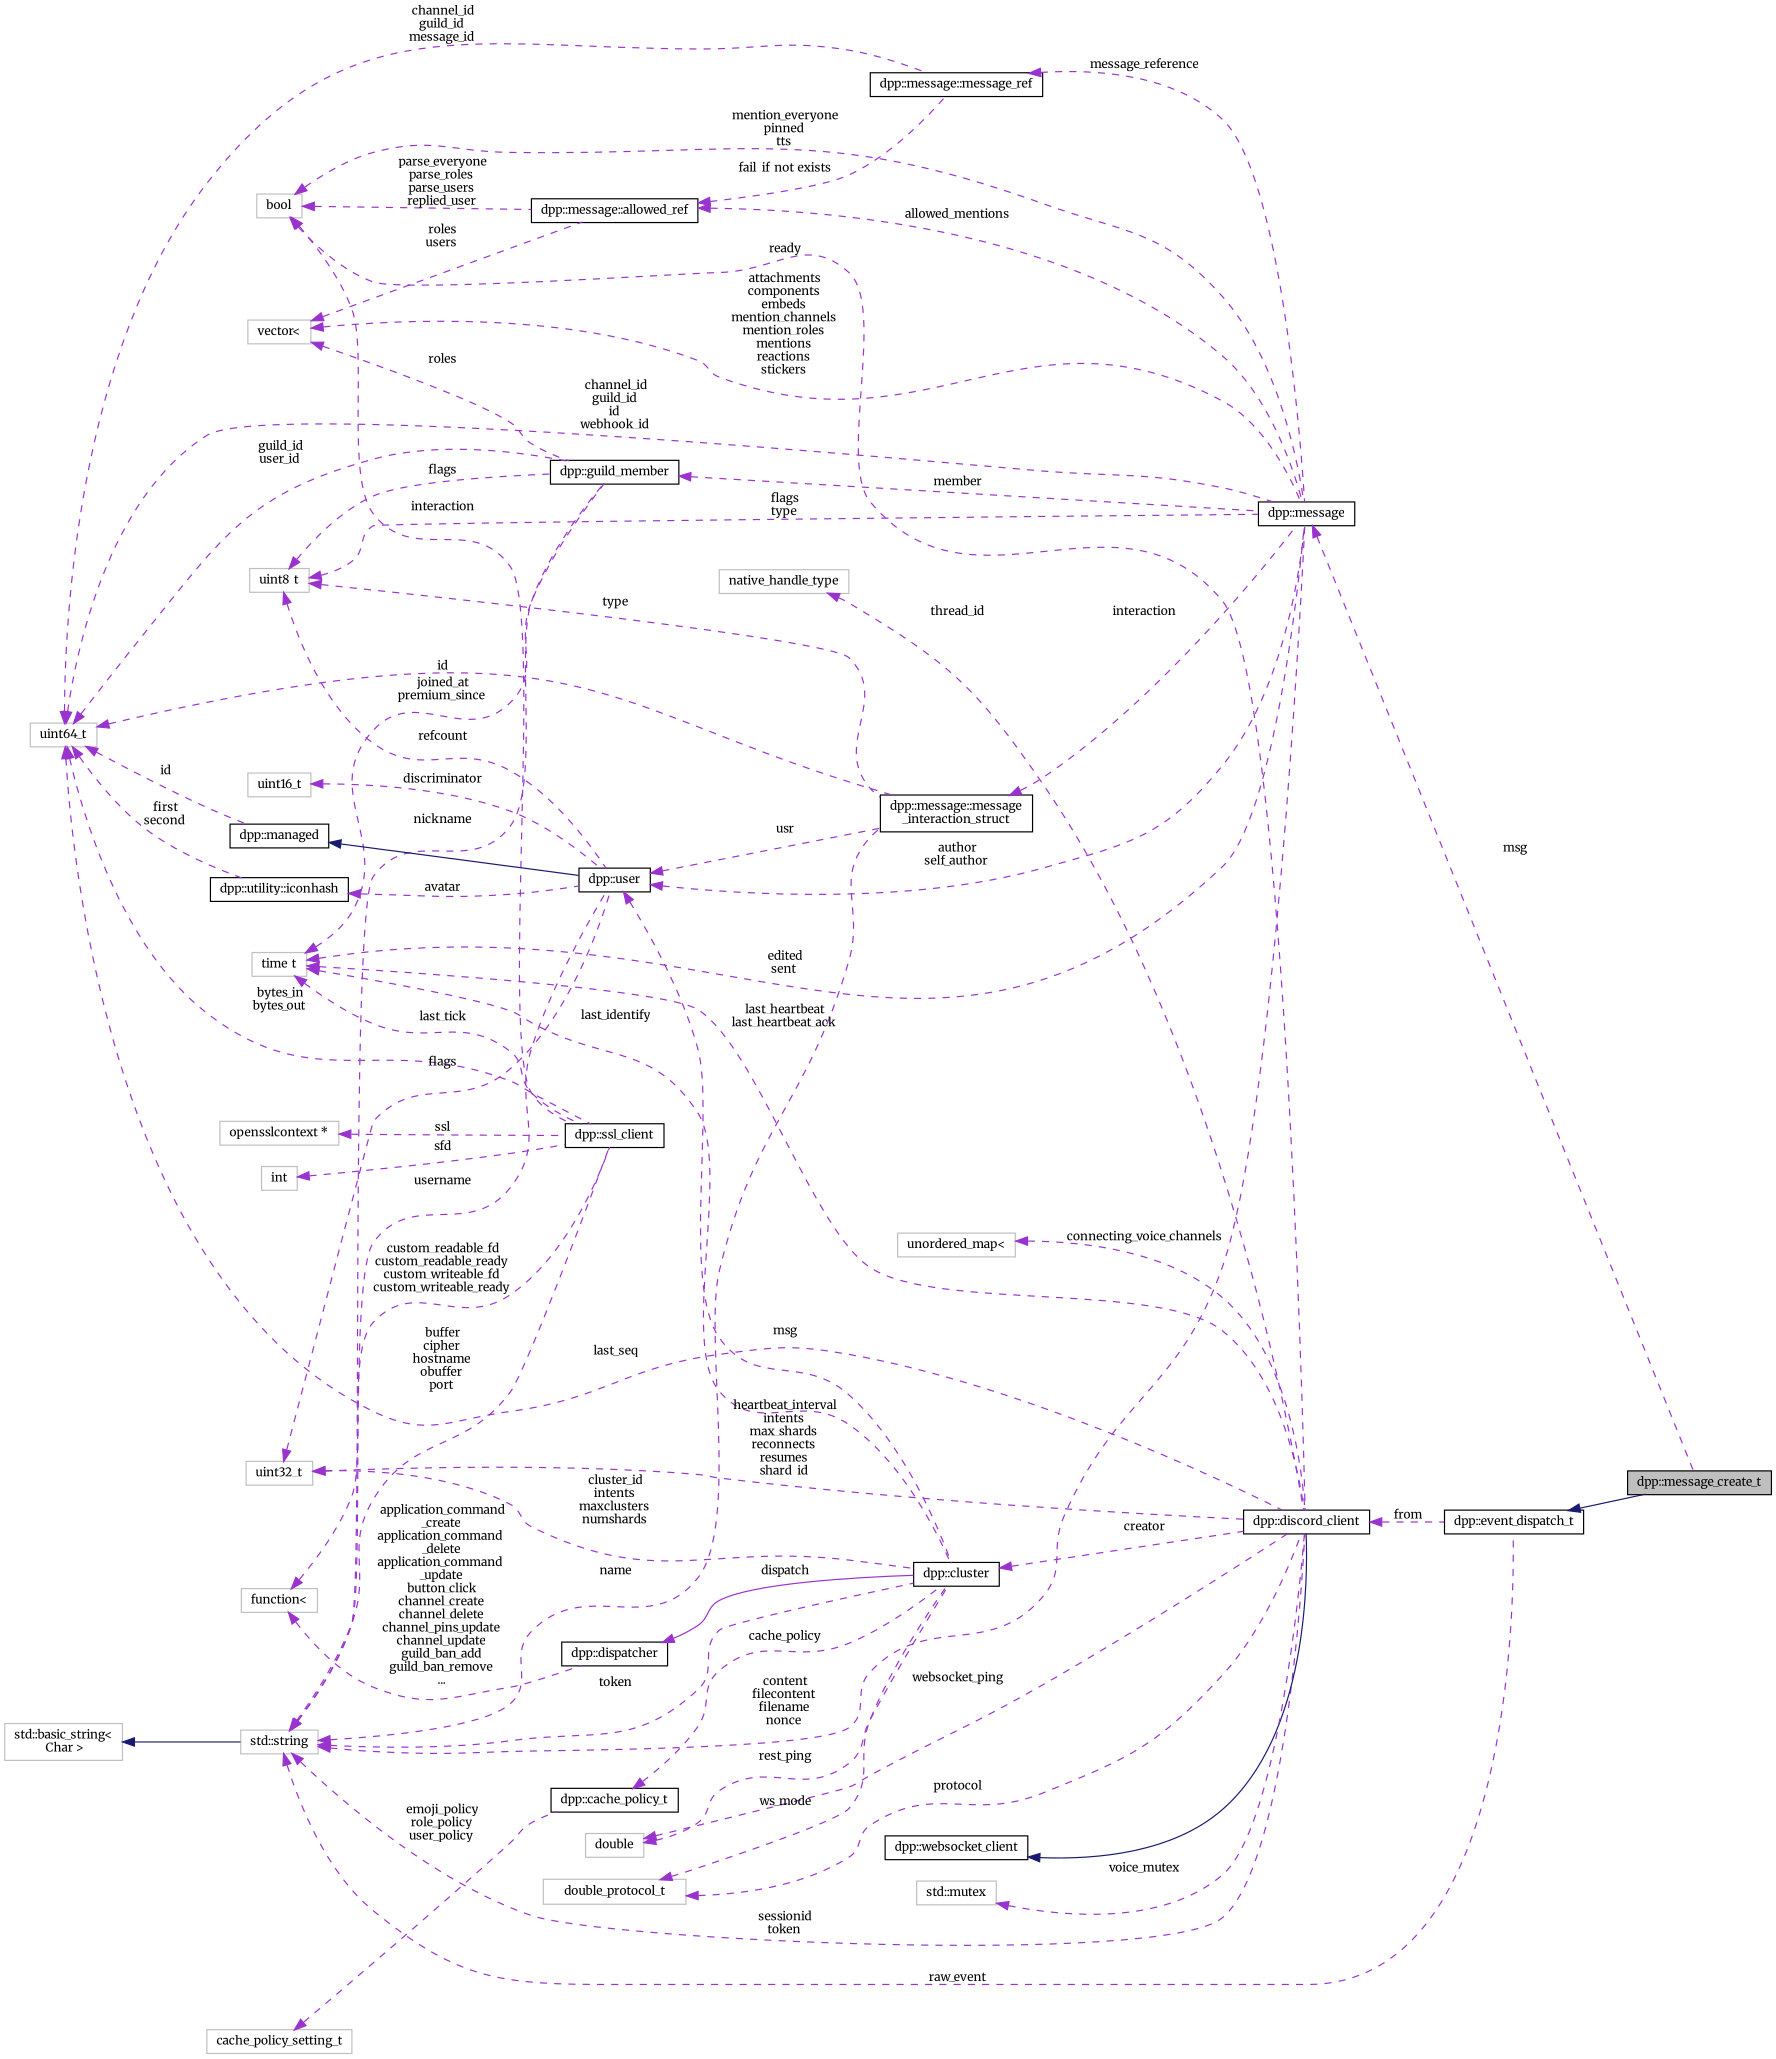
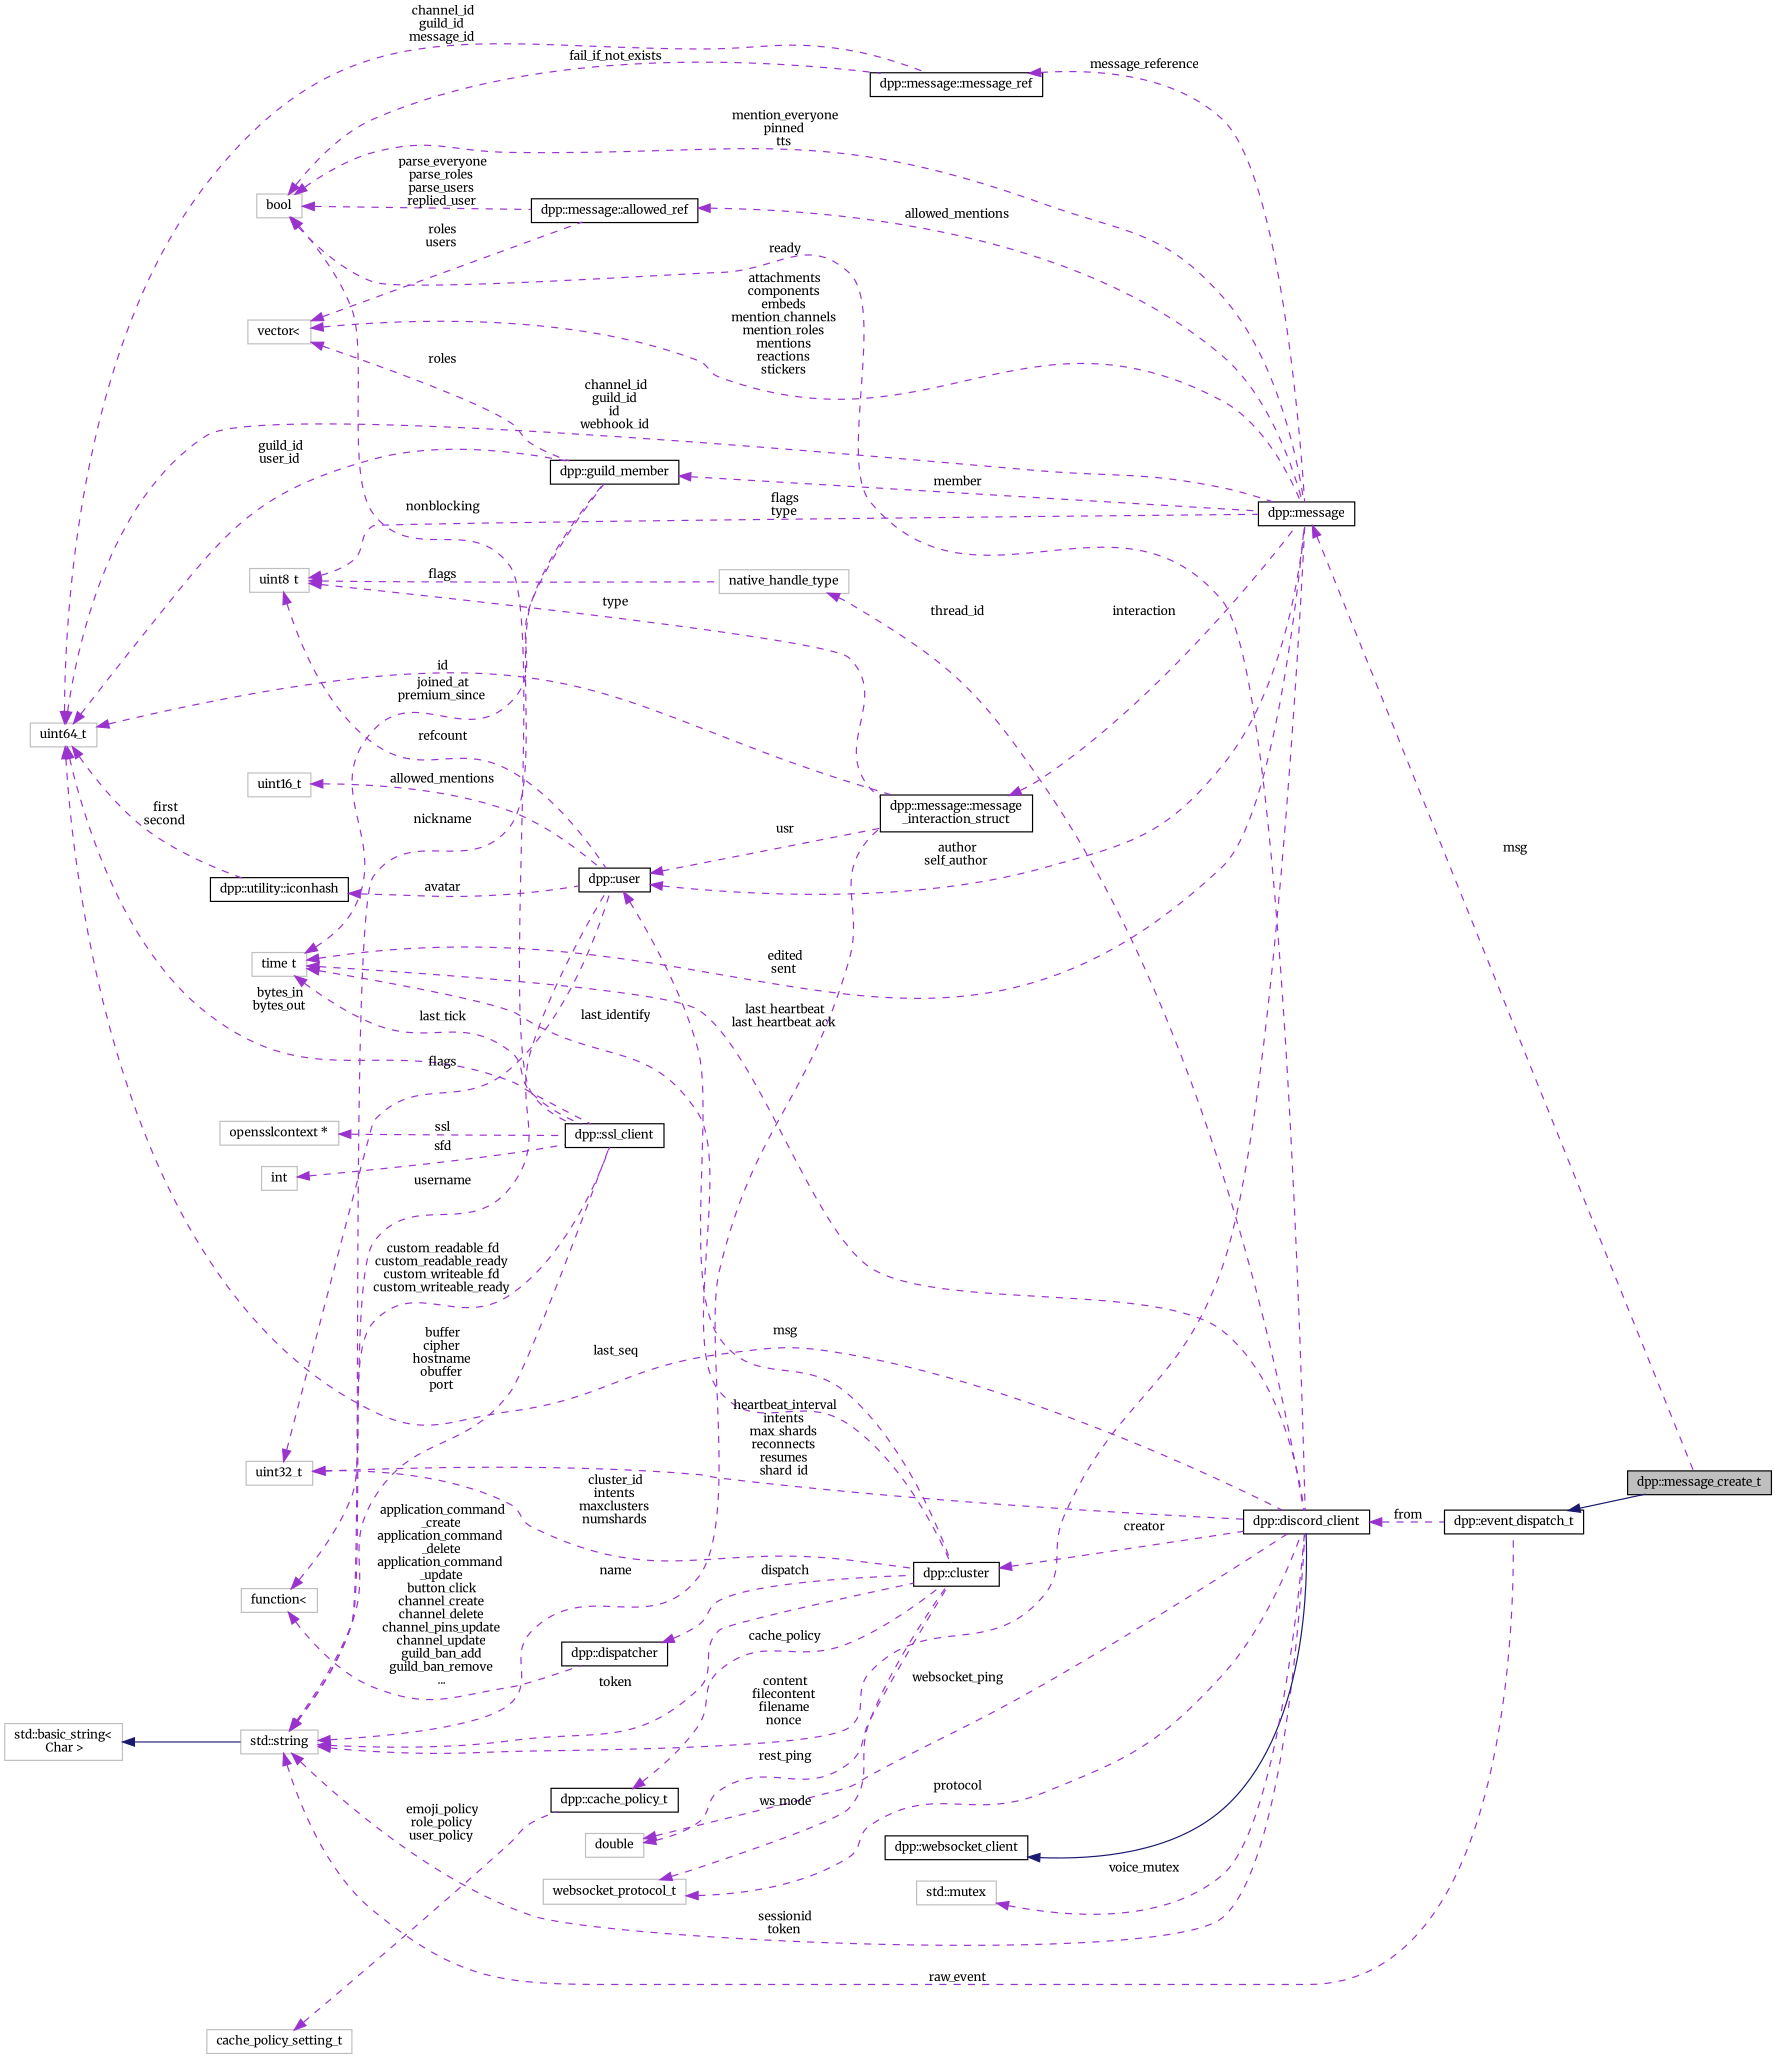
edge "dpp::message::message_ref" -> "dpp::message::allowed_ref": now "dpp::message::message_ref" -> "bool"
edge "dpp::guild_member" -> "uint8_t": now "native_handle_type" -> "uint8_t"
edge "dpp::ssl_client" -> "bool": label " interaction" -> " nonblocking"
edge "dpp::user" -> "uint16_t": label " discriminator" -> " allowed_mentions"
node "dpp::managed": removed
node "unordered_map<": removed
edge "dpp::cluster" -> "dpp::dispatcher": style solid -> dashed
node "double_protocol_t": label "double_protocol_t" -> "websocket_protocol_t"
